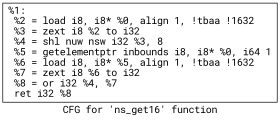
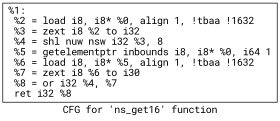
node "%1:": text "%7 = zext i8 %6 to i32" -> "%7 = zext i8 %6 to i30"
